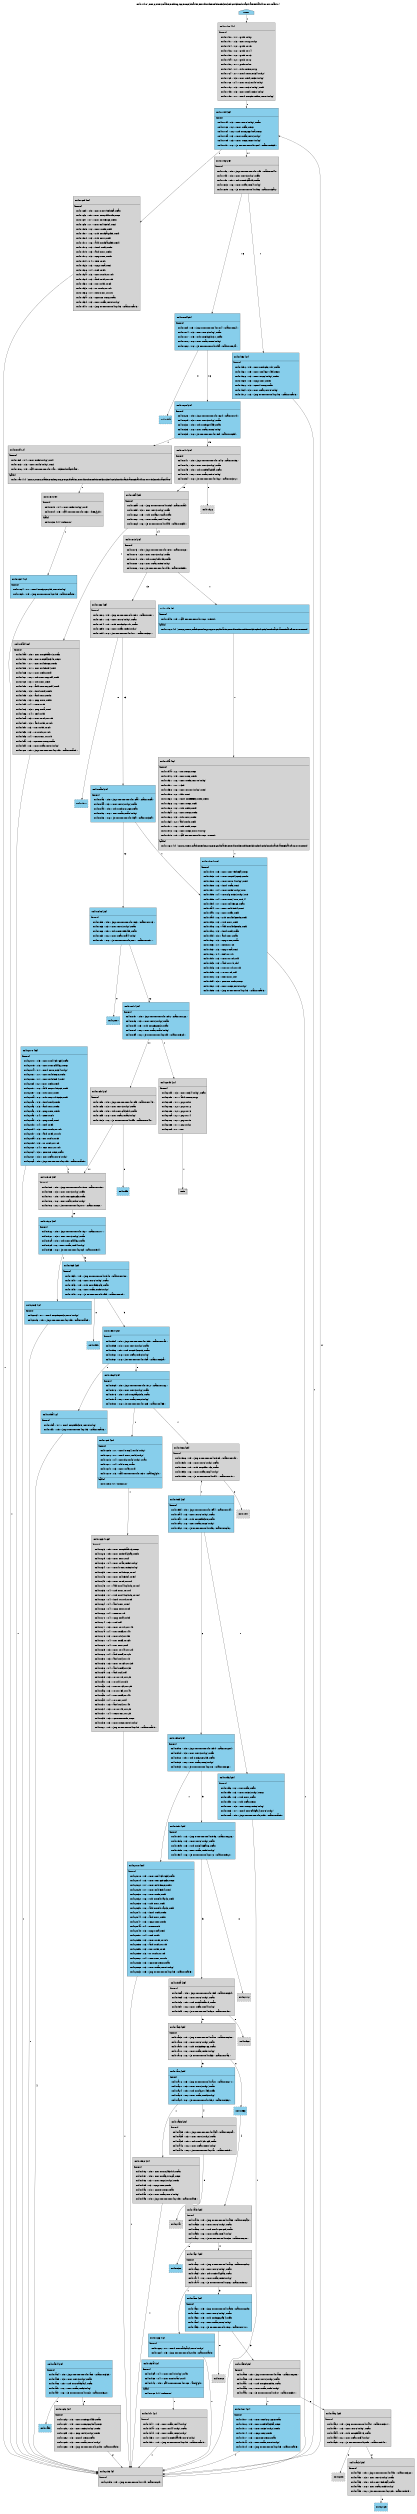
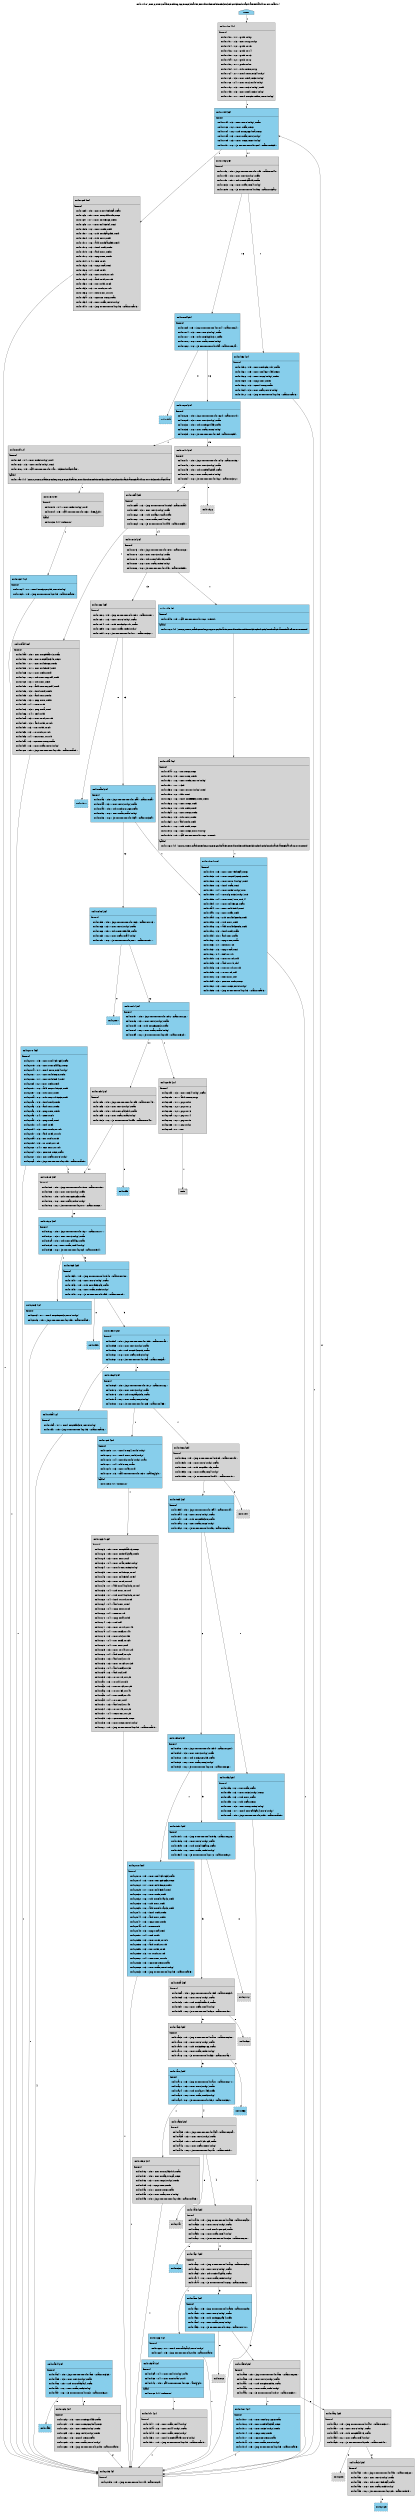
edge "0x40199f [25]" -> "0x401986 [25]": reversed
edge "0x401f53" -> "0x401a4e [25]": now "0x401a35 [25]" -> "0x401a4e [25]"
